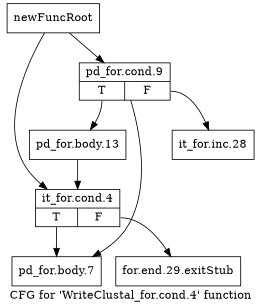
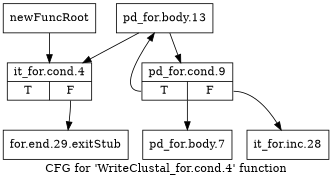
edge "newFuncRoot" -> "pd_for.cond.9": now "pd_for.body.13" -> "pd_for.cond.9"
edge "it_for.cond.4" -> "pd_for.body.7": removed
